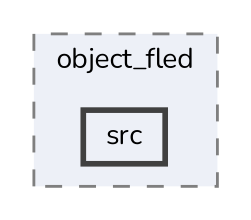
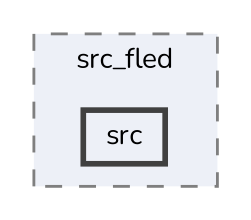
cluster "object_fled": label "object_fled" -> "src_fled"
